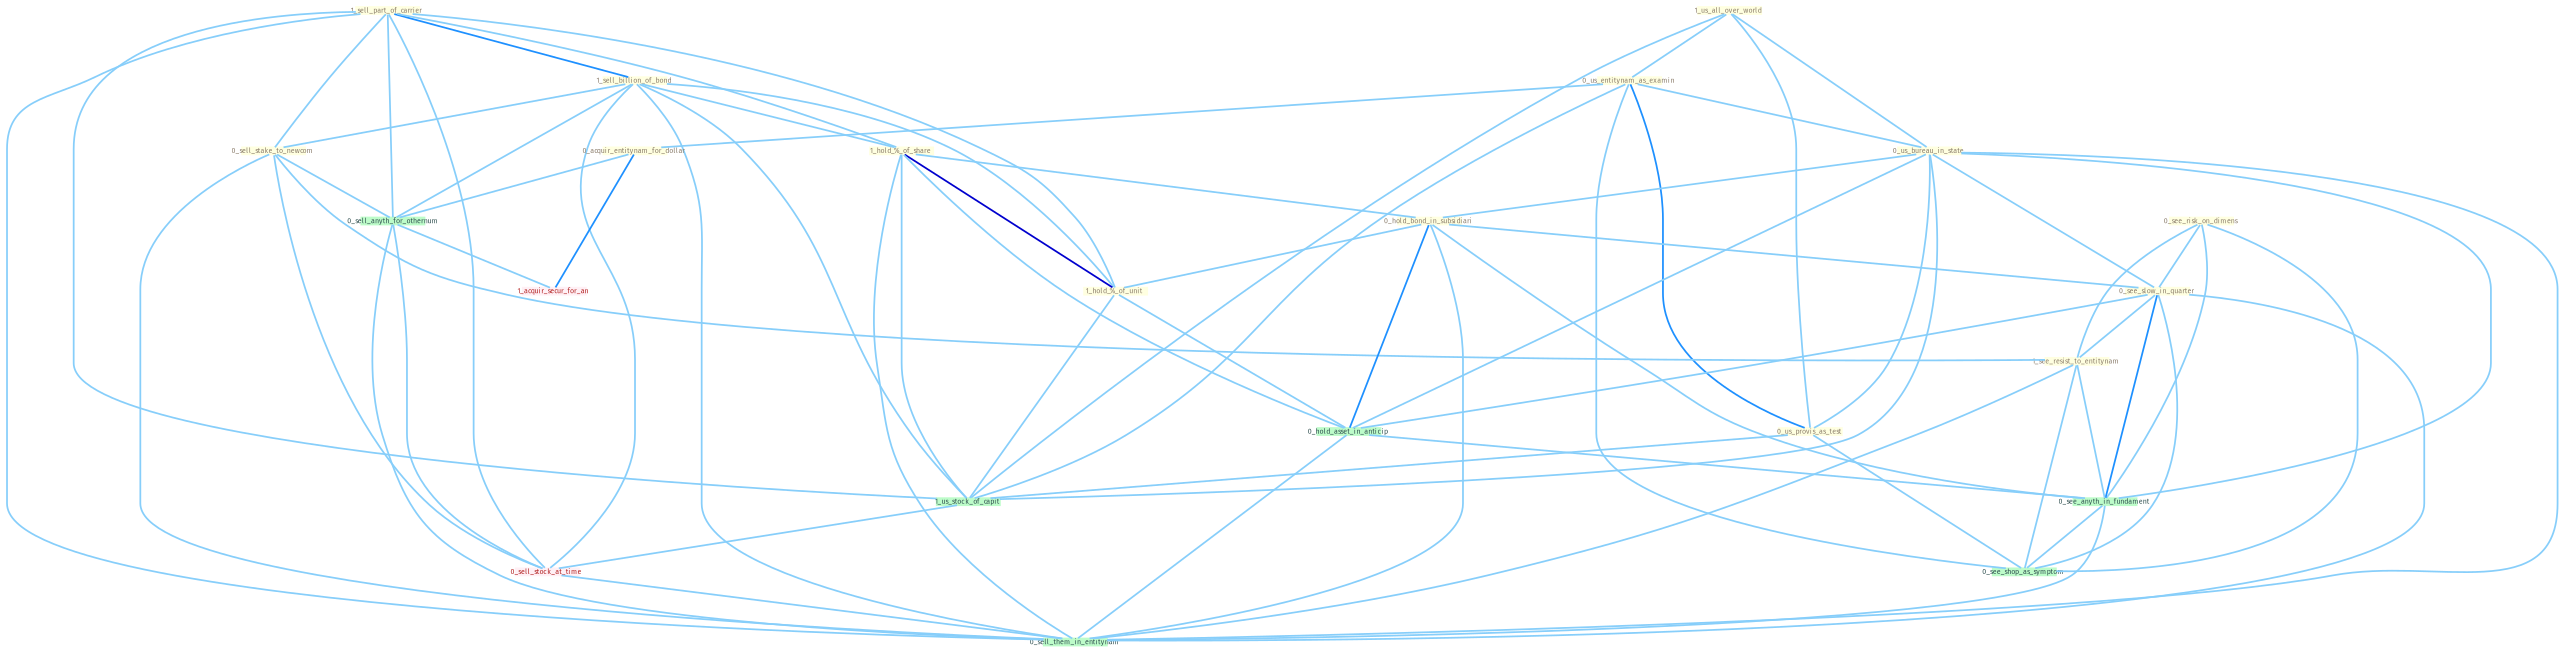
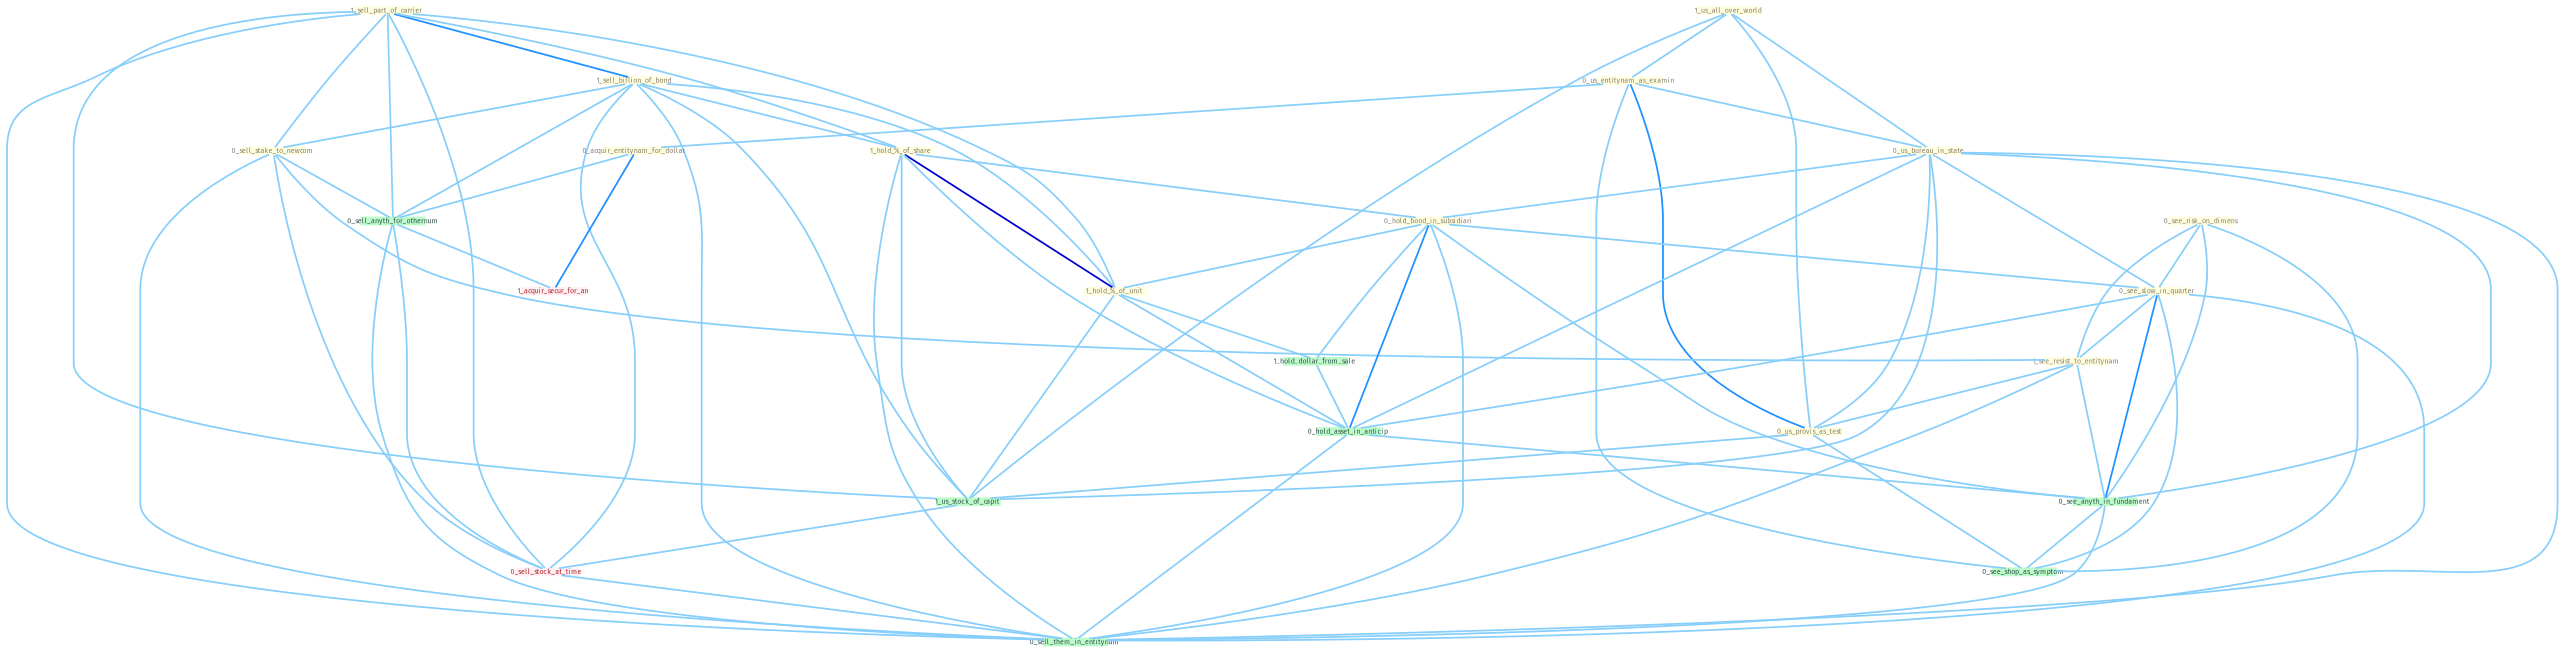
edge "0_us_entitynam_as_examin" -- "1_us_stock_of_capit": removed
node "1_hold_dollar_from_sale": added
edge "1_see_resist_to_entitynam" -- "0_see_shop_as_symptom": now "1_see_resist_to_entitynam" -- "0_us_provis_as_test"
